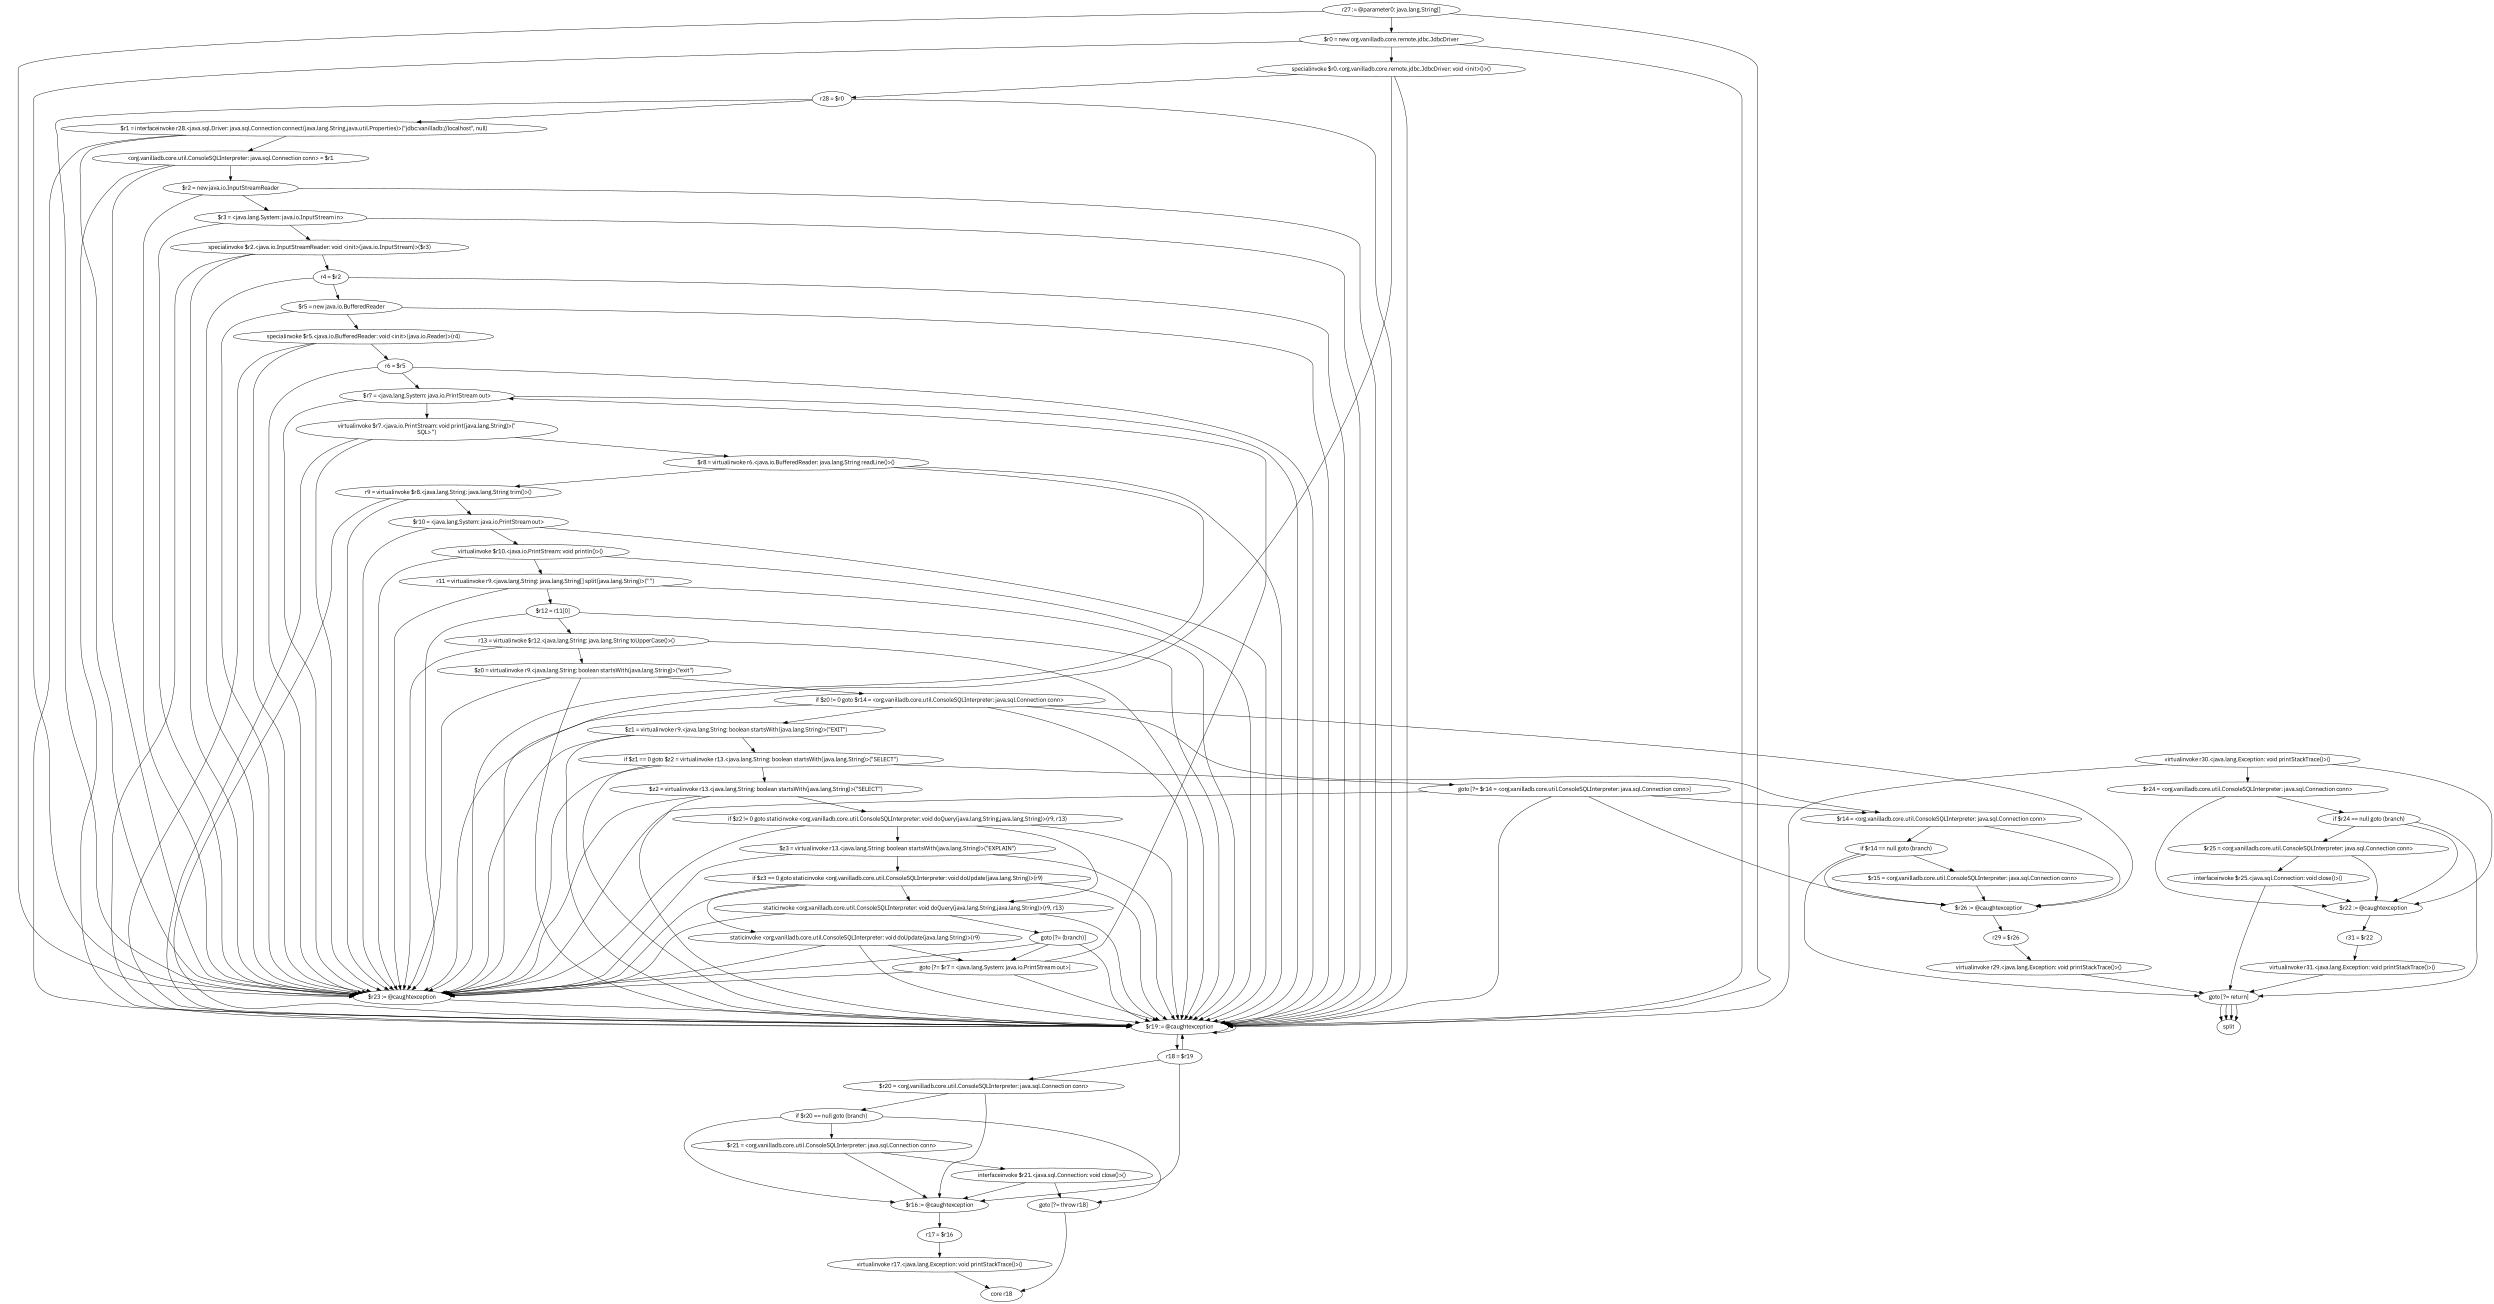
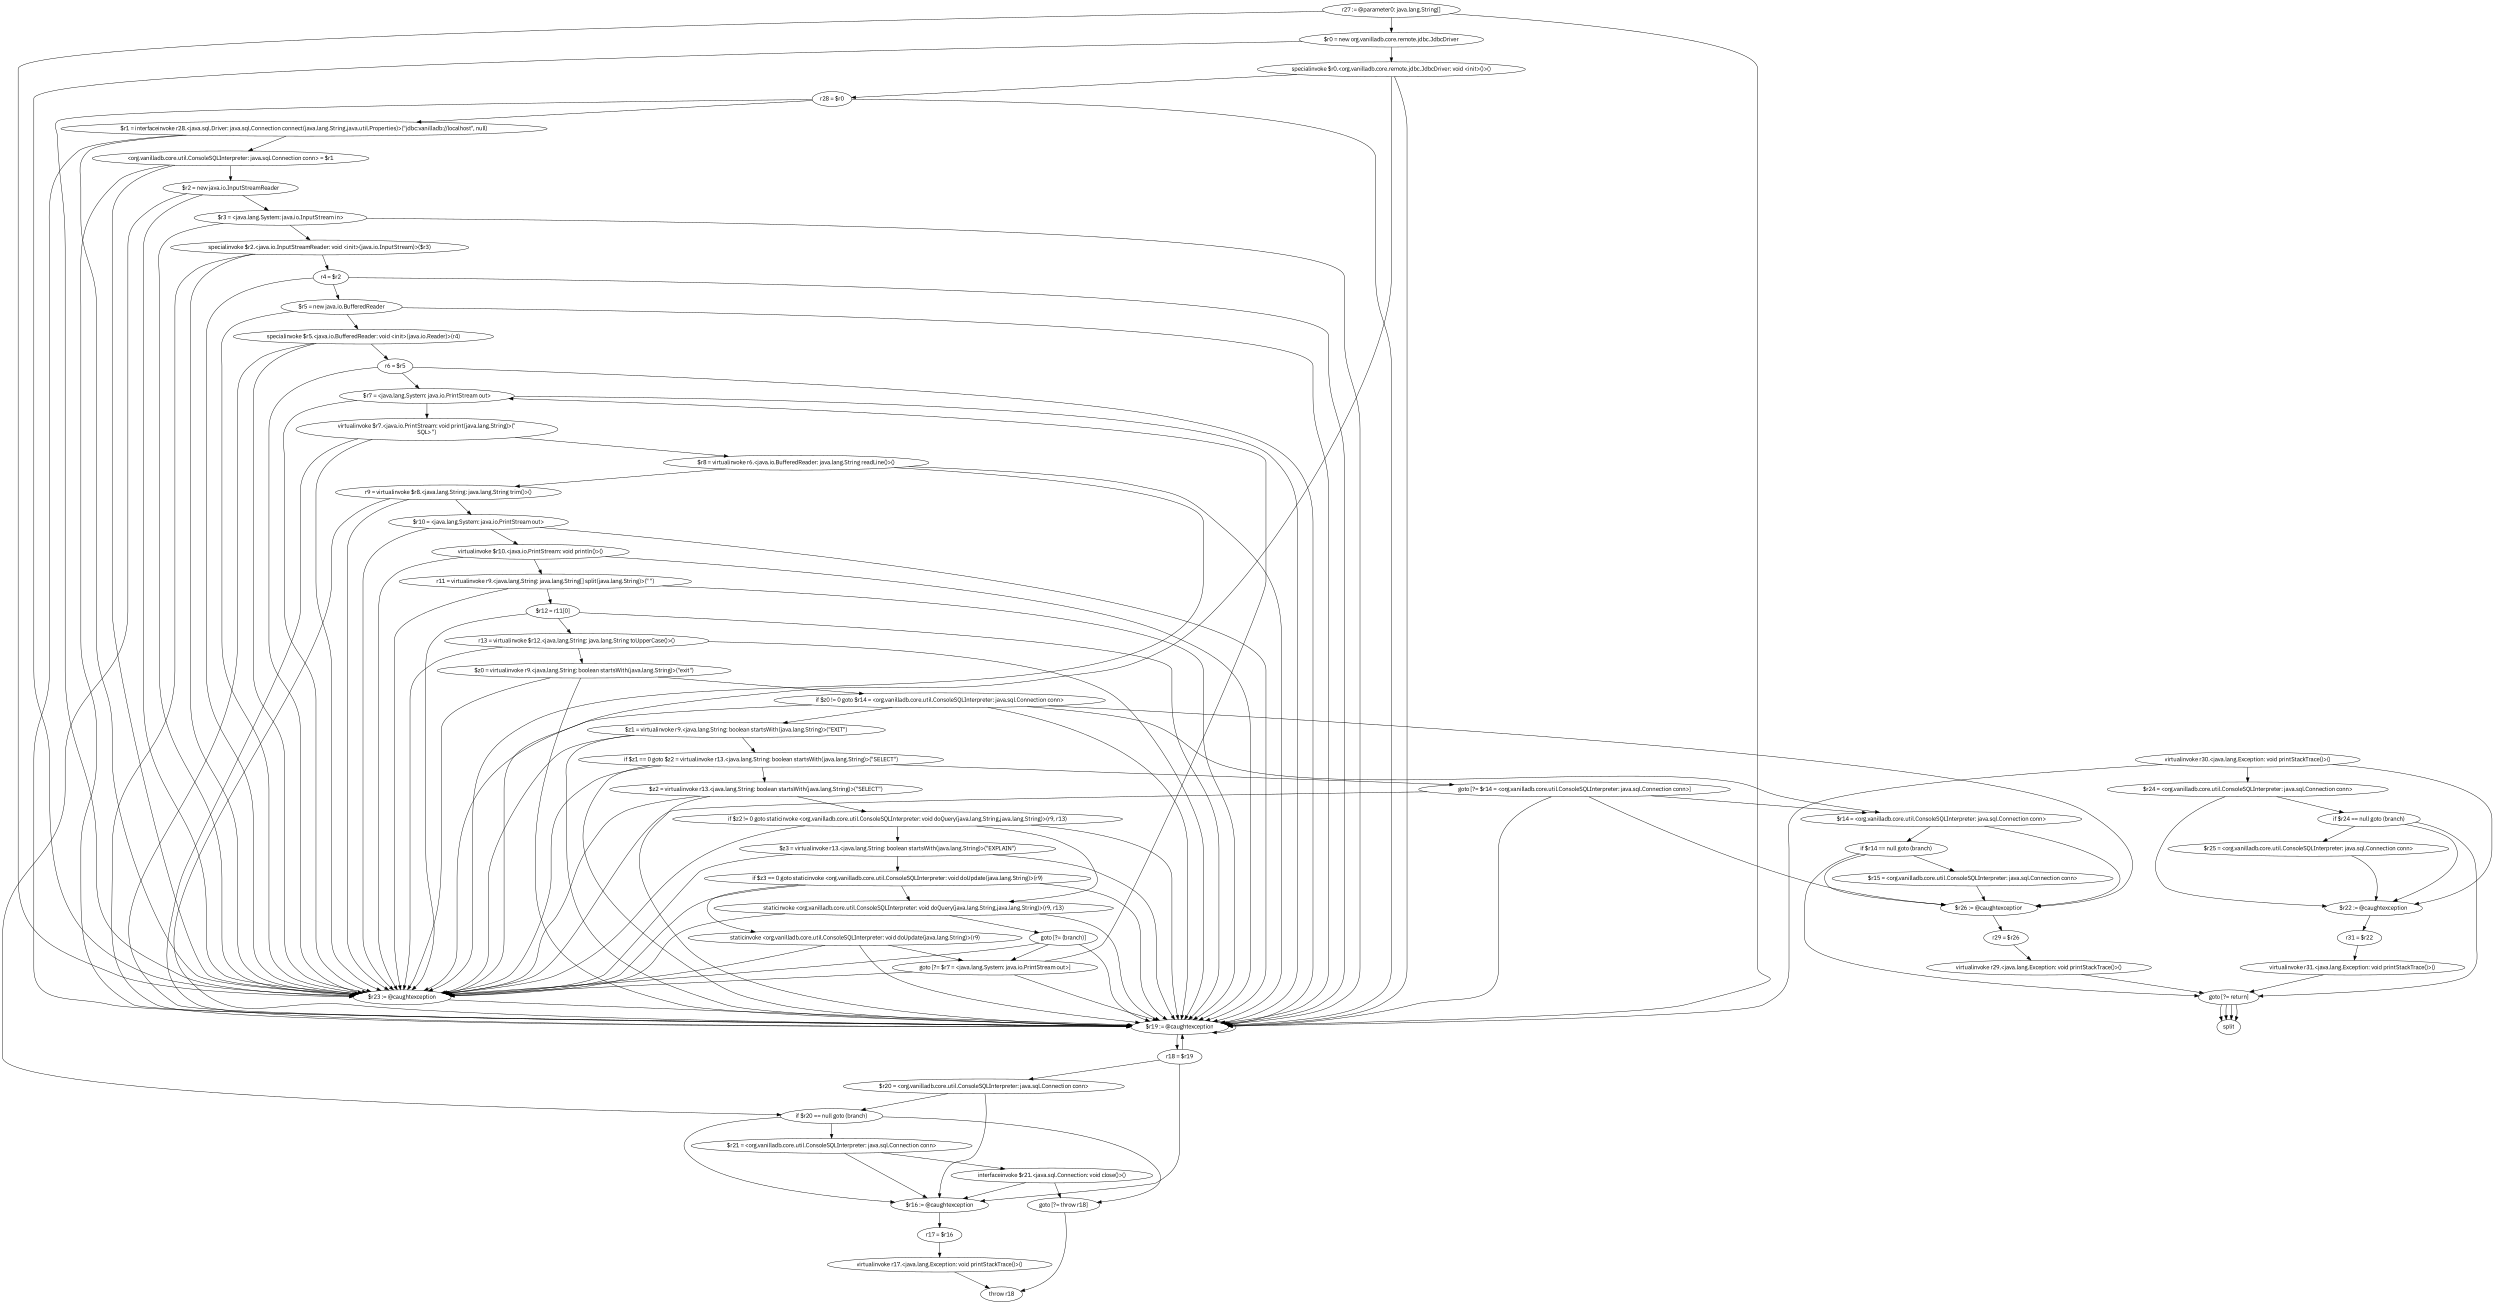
edge "$r2 = new java.io.InputStreamReader" -> "$r19 := @caughtexception": now "$r2 = new java.io.InputStreamReader" -> "if $r20 == null goto (branch)"
edge "$r0 = new org.vanilladb.core.remote.jdbc.JdbcDriver" -> "$r19 := @caughtexception": removed
node "interfaceinvoke $r25.<java.sql.Connection: void close()>()": removed
node "core r18": label "core r18" -> "throw r18"
